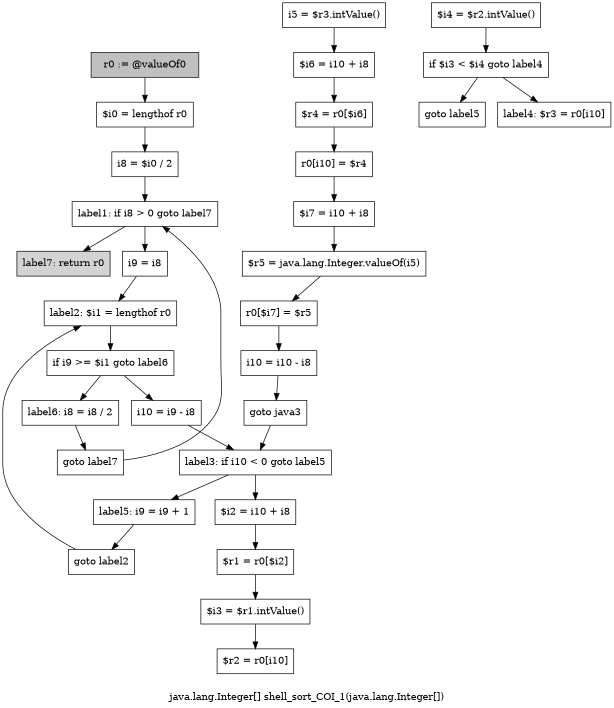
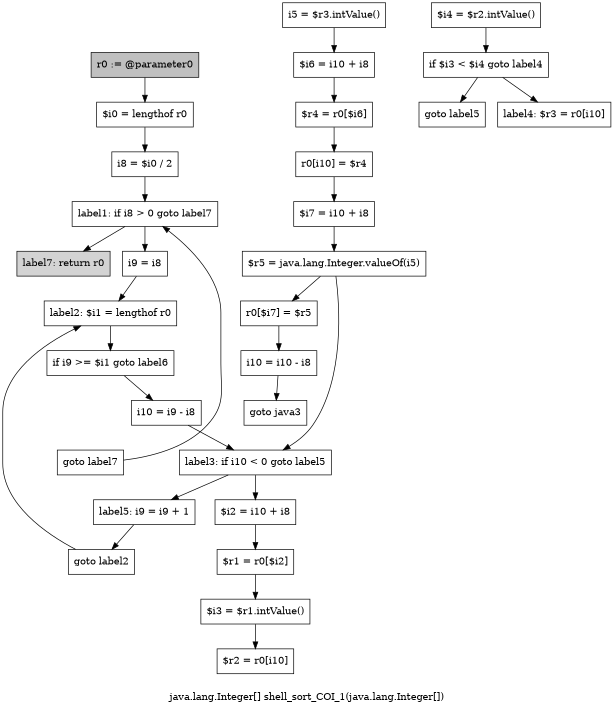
node "r0 := @valueOf0": label "r0 := @valueOf0" -> "r0 := @parameter0"
node "label6: i8 = i8 / 2": removed
edge "goto java3" -> "label3: if i10 < 0 goto label5": now "$r5 = java.lang.Integer.valueOf(i5)" -> "label3: if i10 < 0 goto label5"
